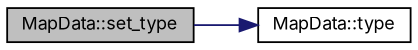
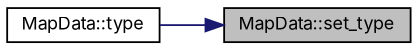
edge "MapData::set_type" -> "MapData::type": reversed
